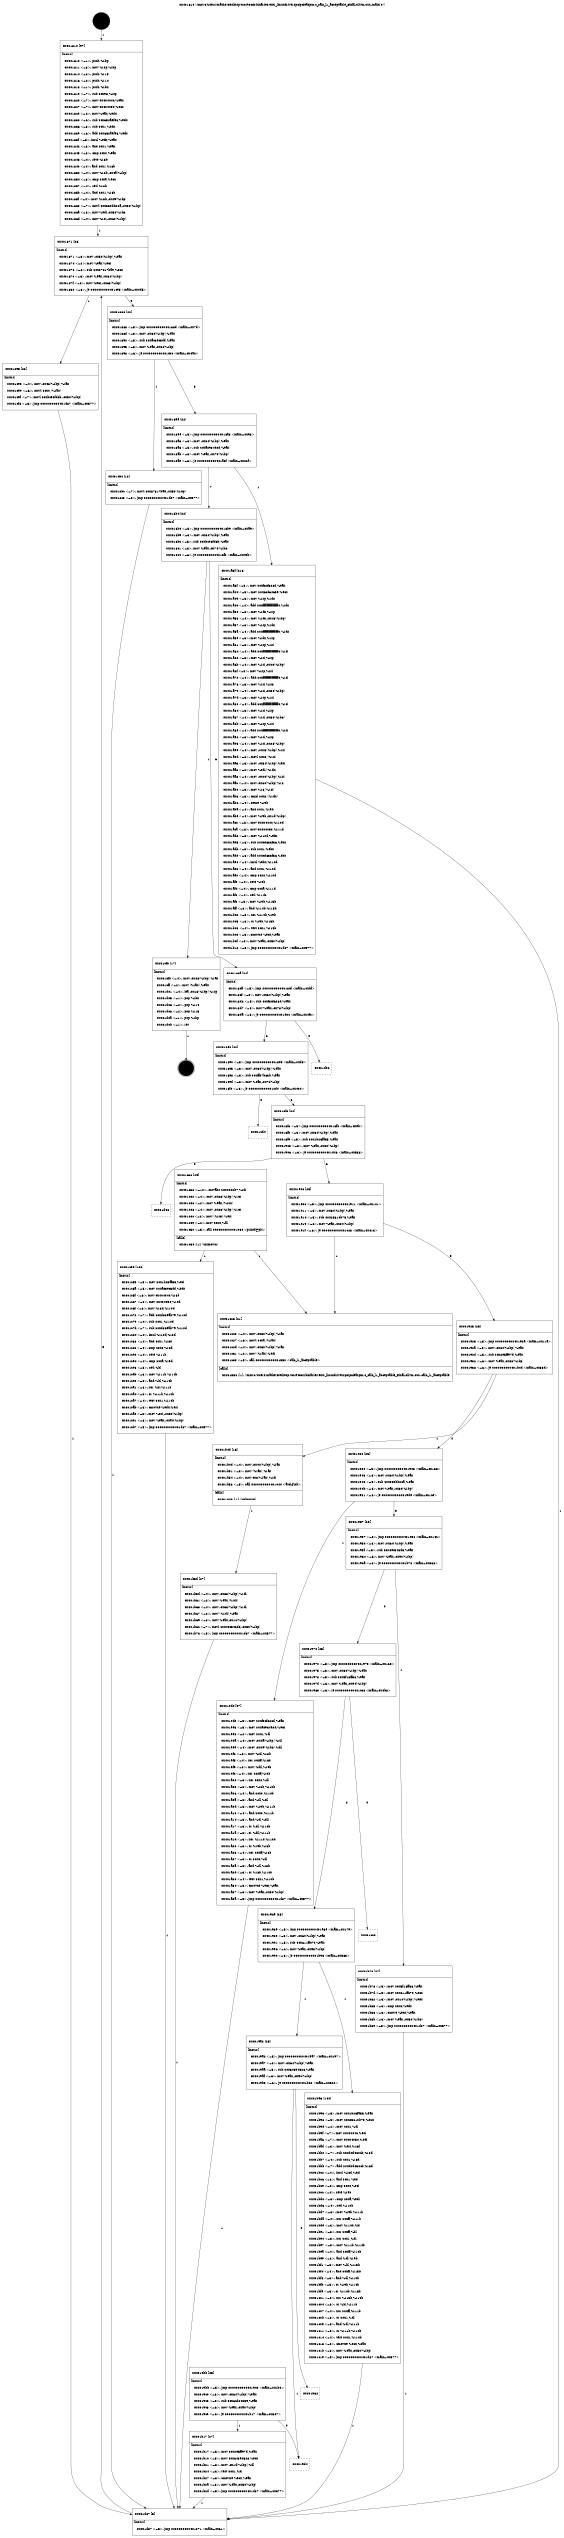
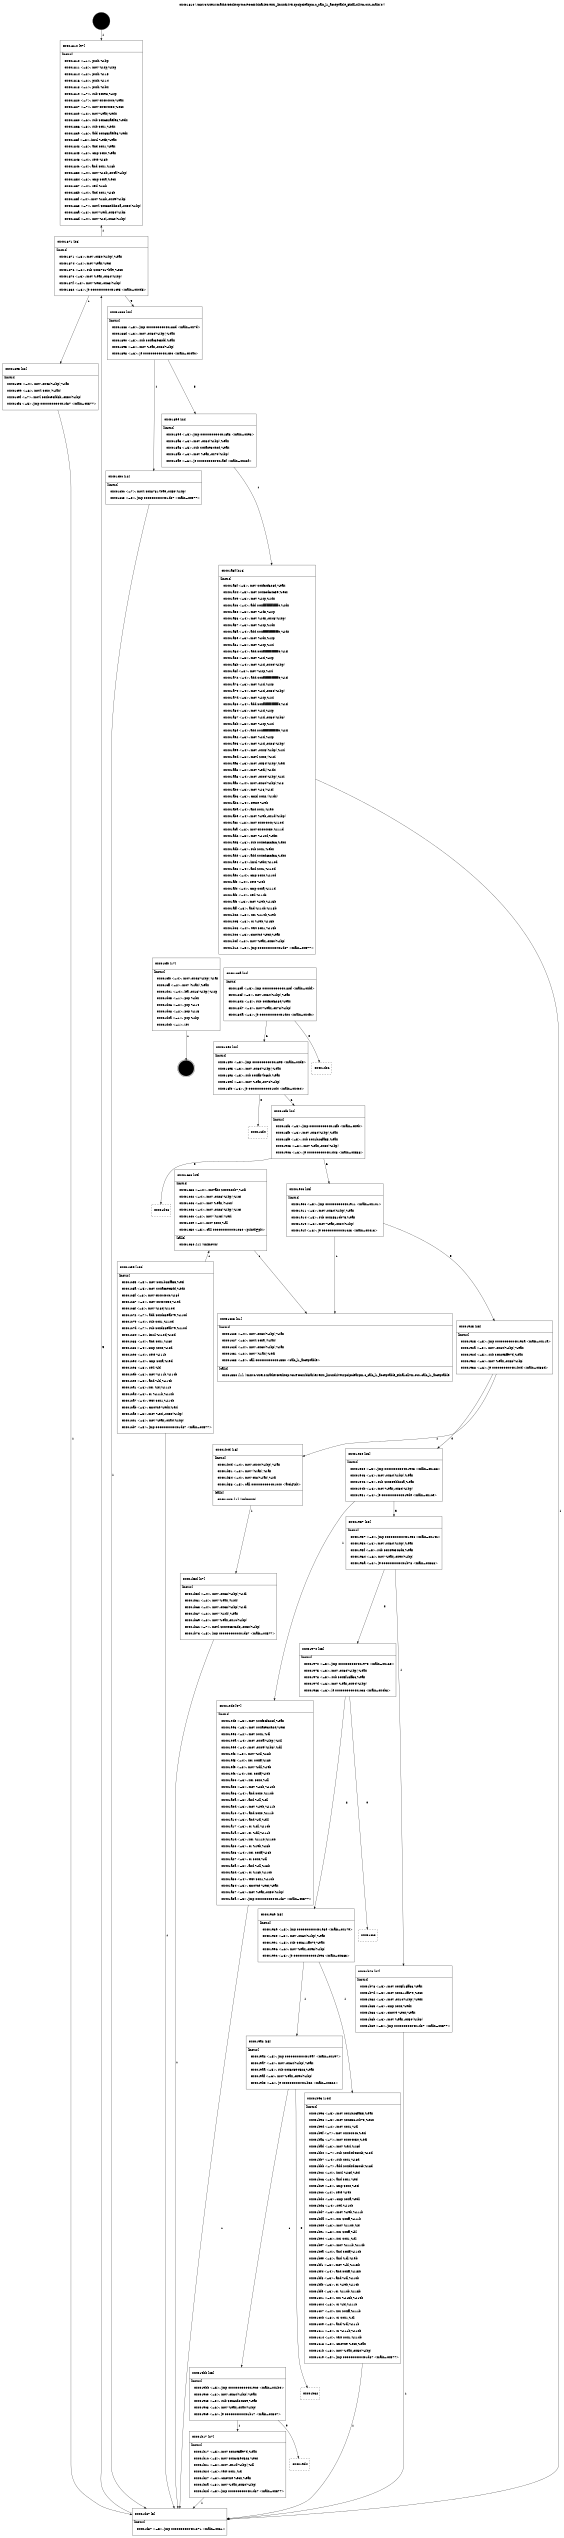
edge "0x401810 [97]" -> "0x401871 [23]": reversed
node "0x4018b4 [22]": removed
edge "0x401c38 [29]" -> "0x401c55 [103]": reversed
edge "0x4019a2 [25]" -> "0x4019d4": now "0x4019a2 [25]" -> "0x4019bb [25]"
